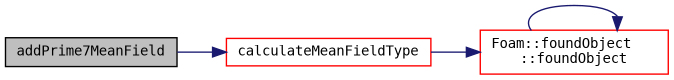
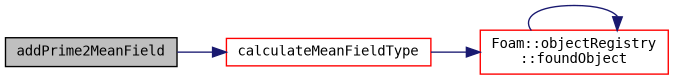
node "addPrime7MeanField": label "addPrime7MeanField" -> "addPrime2MeanField"
node "Foam::foundObject ::foundObject": label "Foam::foundObject ::foundObject" -> "Foam::objectRegistry ::foundObject"
